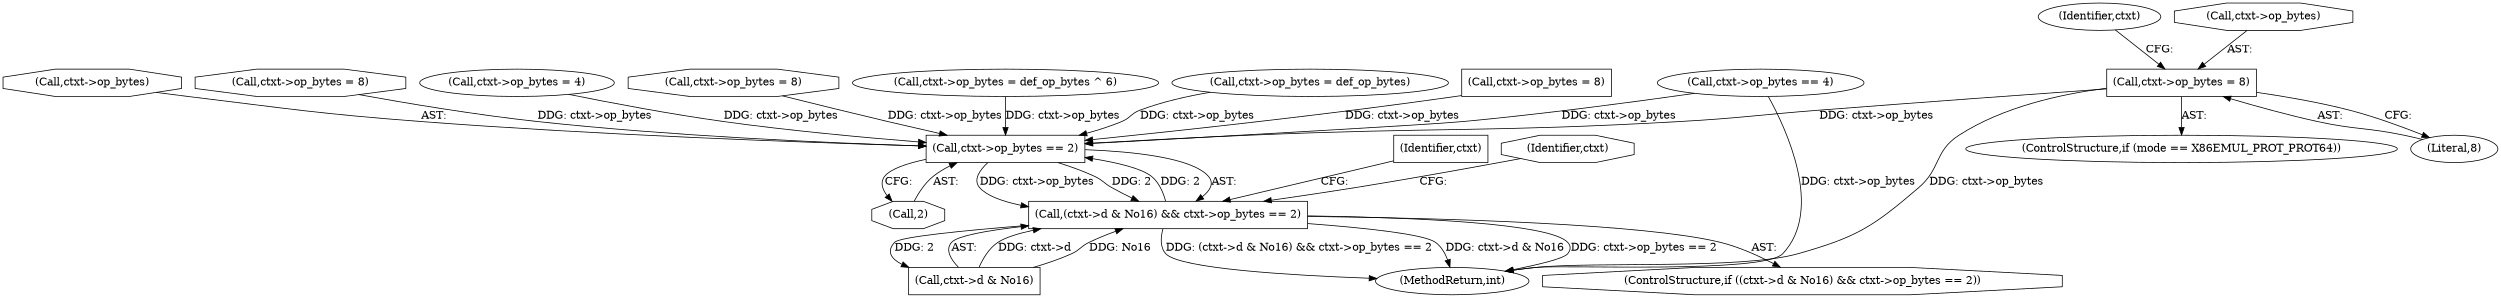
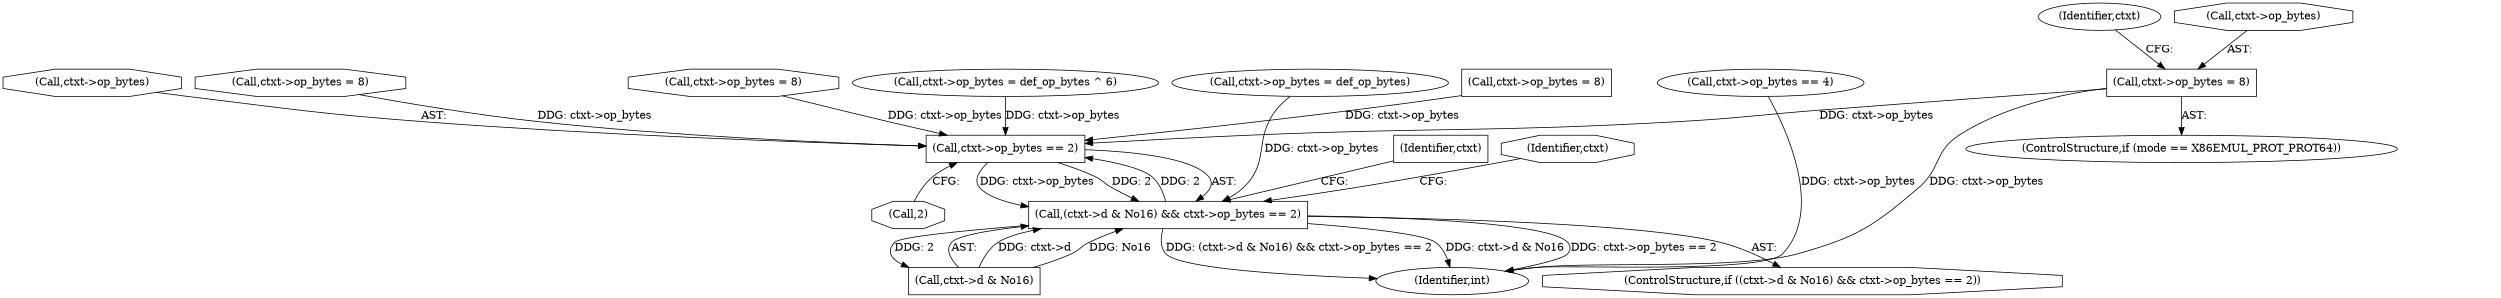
node "(Call,ctxt->op_bytes = 4)": removed
edge "(Call,ctxt->op_bytes = def_op_bytes)" -> "(Call,ctxt->op_bytes == 2)": now "(Call,ctxt->op_bytes = def_op_bytes)" -> "(Call,(ctxt->d & No16) && ctxt->op_bytes == 2)"
edge "(Call,ctxt->op_bytes == 4)" -> "(Call,ctxt->op_bytes == 2)": removed, label "DDG: ctxt->op_bytes"
node "(Literal,8)": removed
edge "(Call,ctxt->op_bytes == 2)" -> "(Call,2)": removed, label "CFG:"
edge "(Call,2)" -> "(Call,ctxt->op_bytes == 2)": label "AST: " -> "CFG: "
node "(MethodReturn,int)": label "(MethodReturn,int)" -> "(Identifier,int)"
